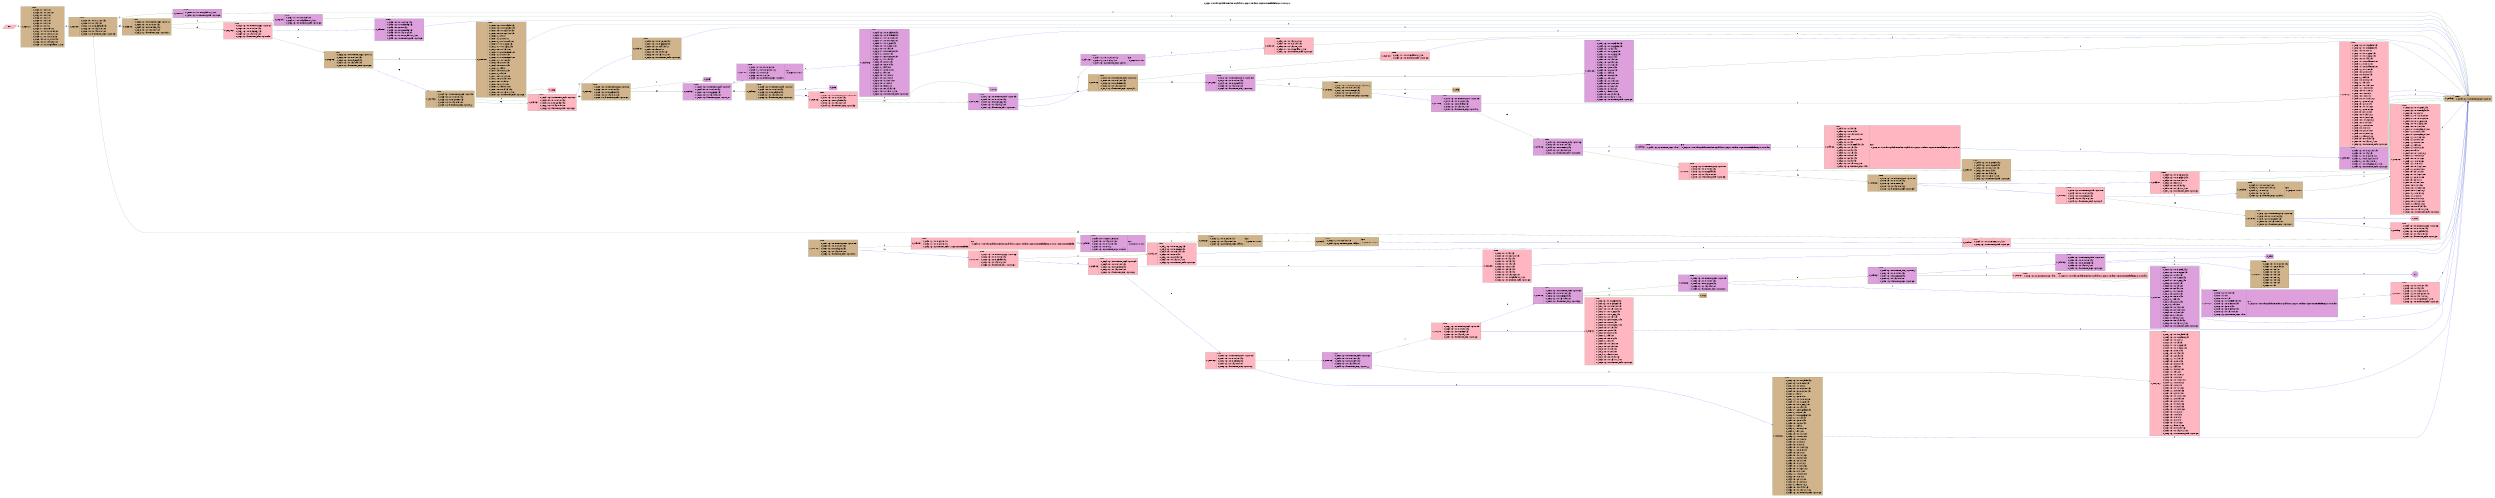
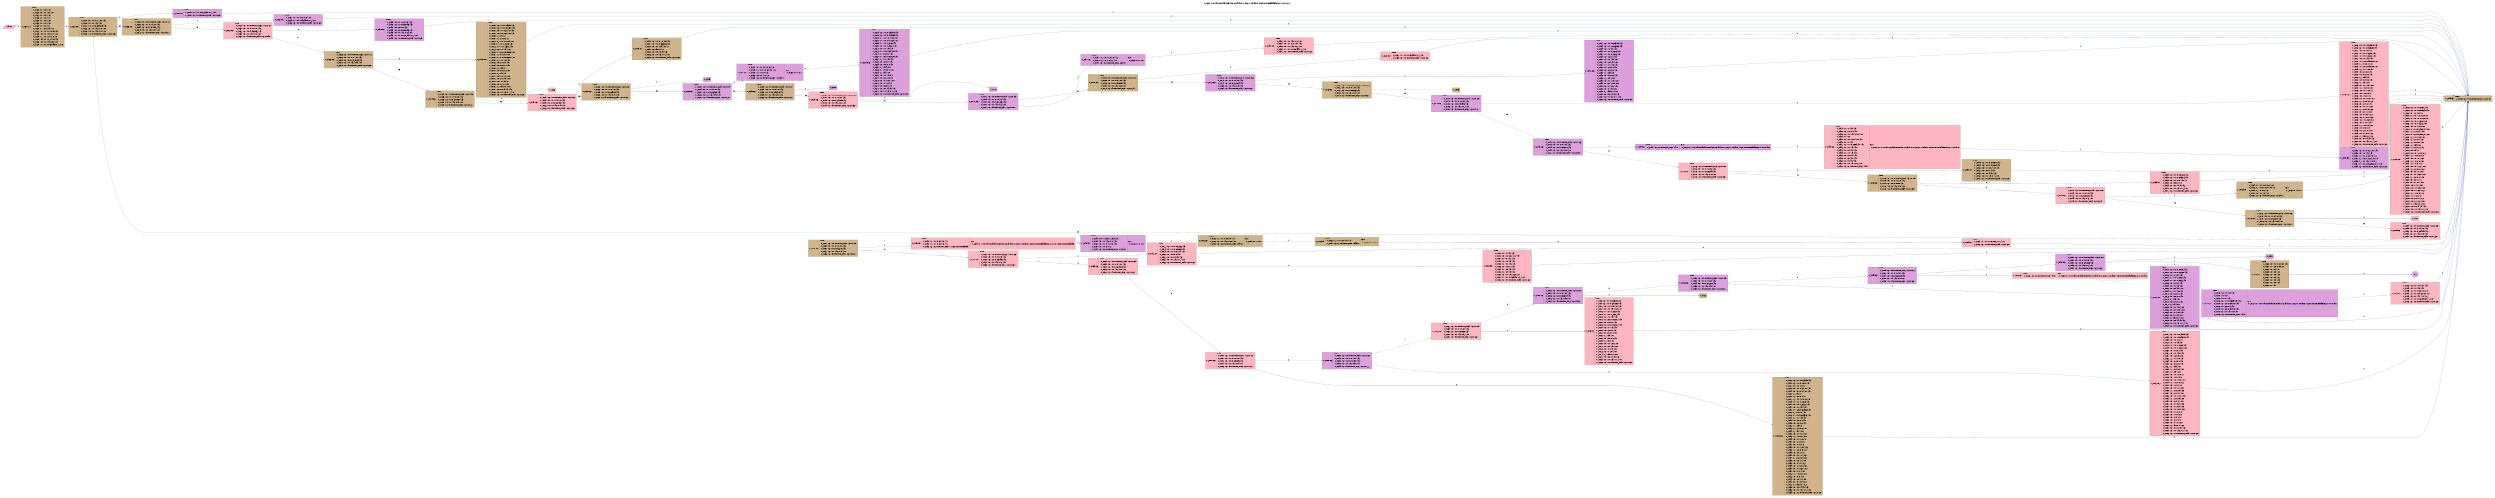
node "Entry": label "Entry" -> "Desktop"
